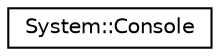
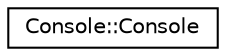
node "System::Console": label "System::Console" -> "Console::Console"
